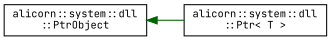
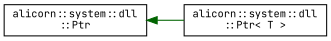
node "alicorn::system::dll ::PtrObject": label "alicorn::system::dll ::PtrObject" -> "alicorn::system::dll ::Ptr"
